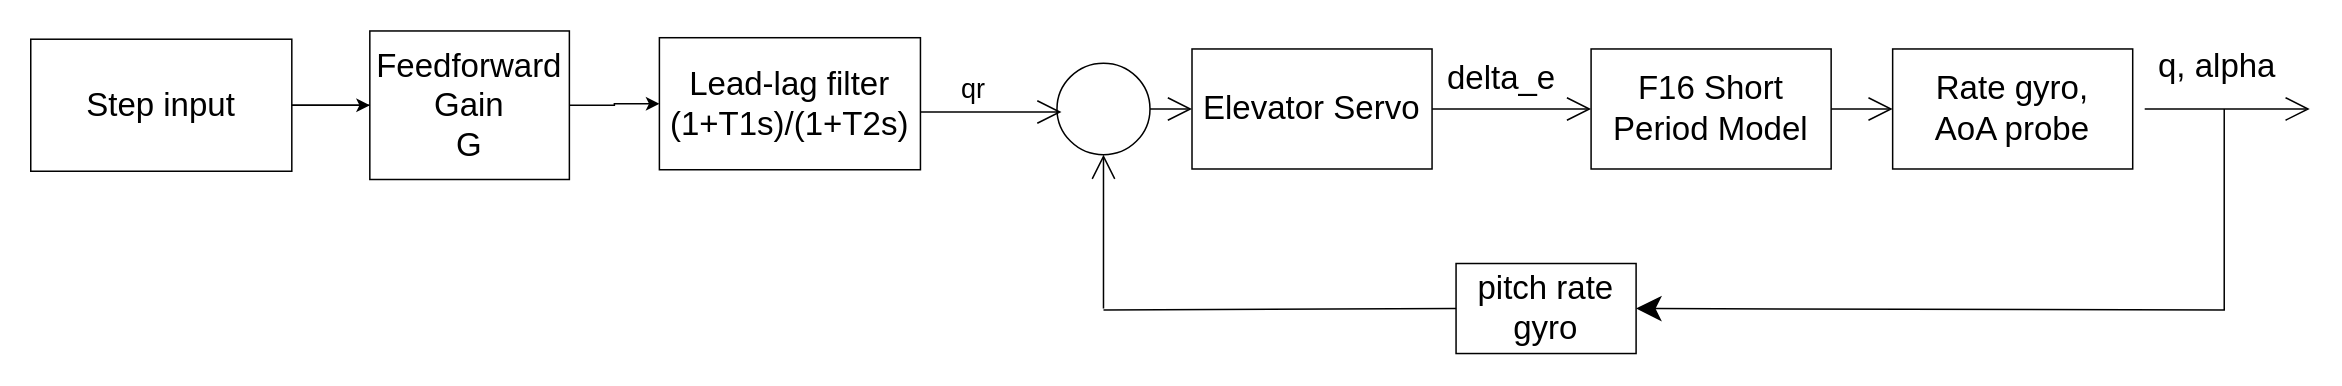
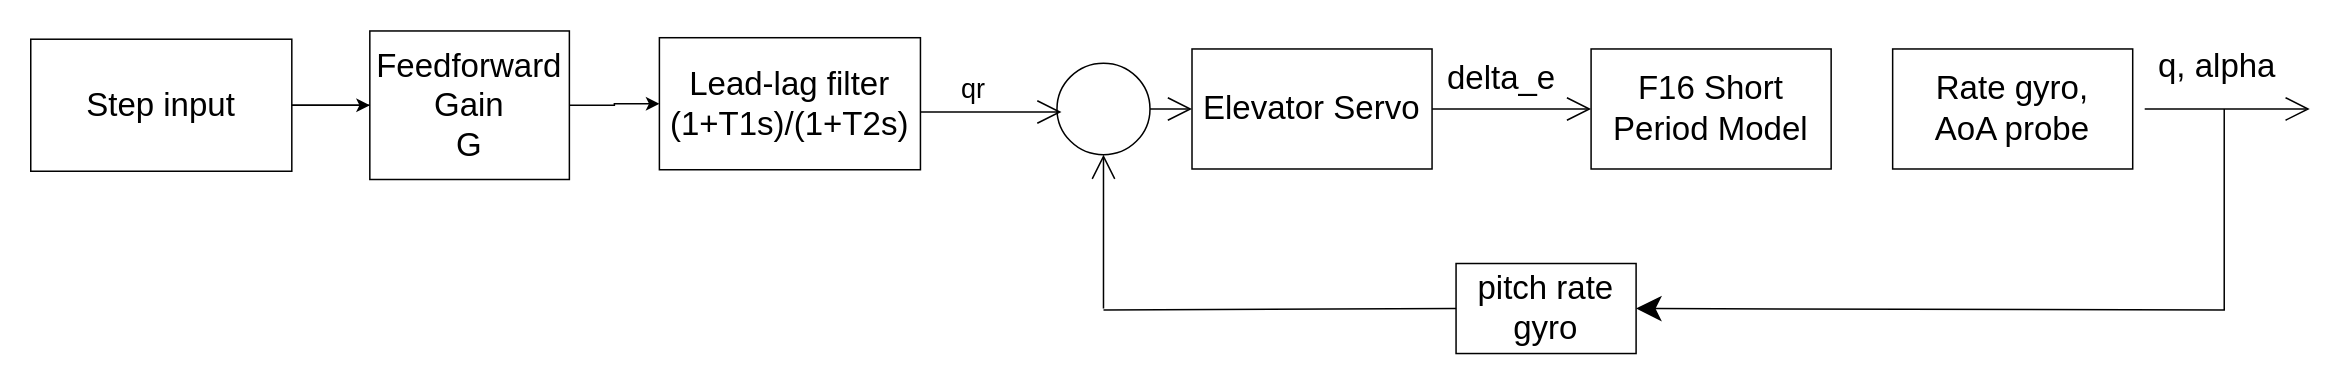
edge "F16 Short Period Model" -> "Rate gyro, AoA probe": removed
